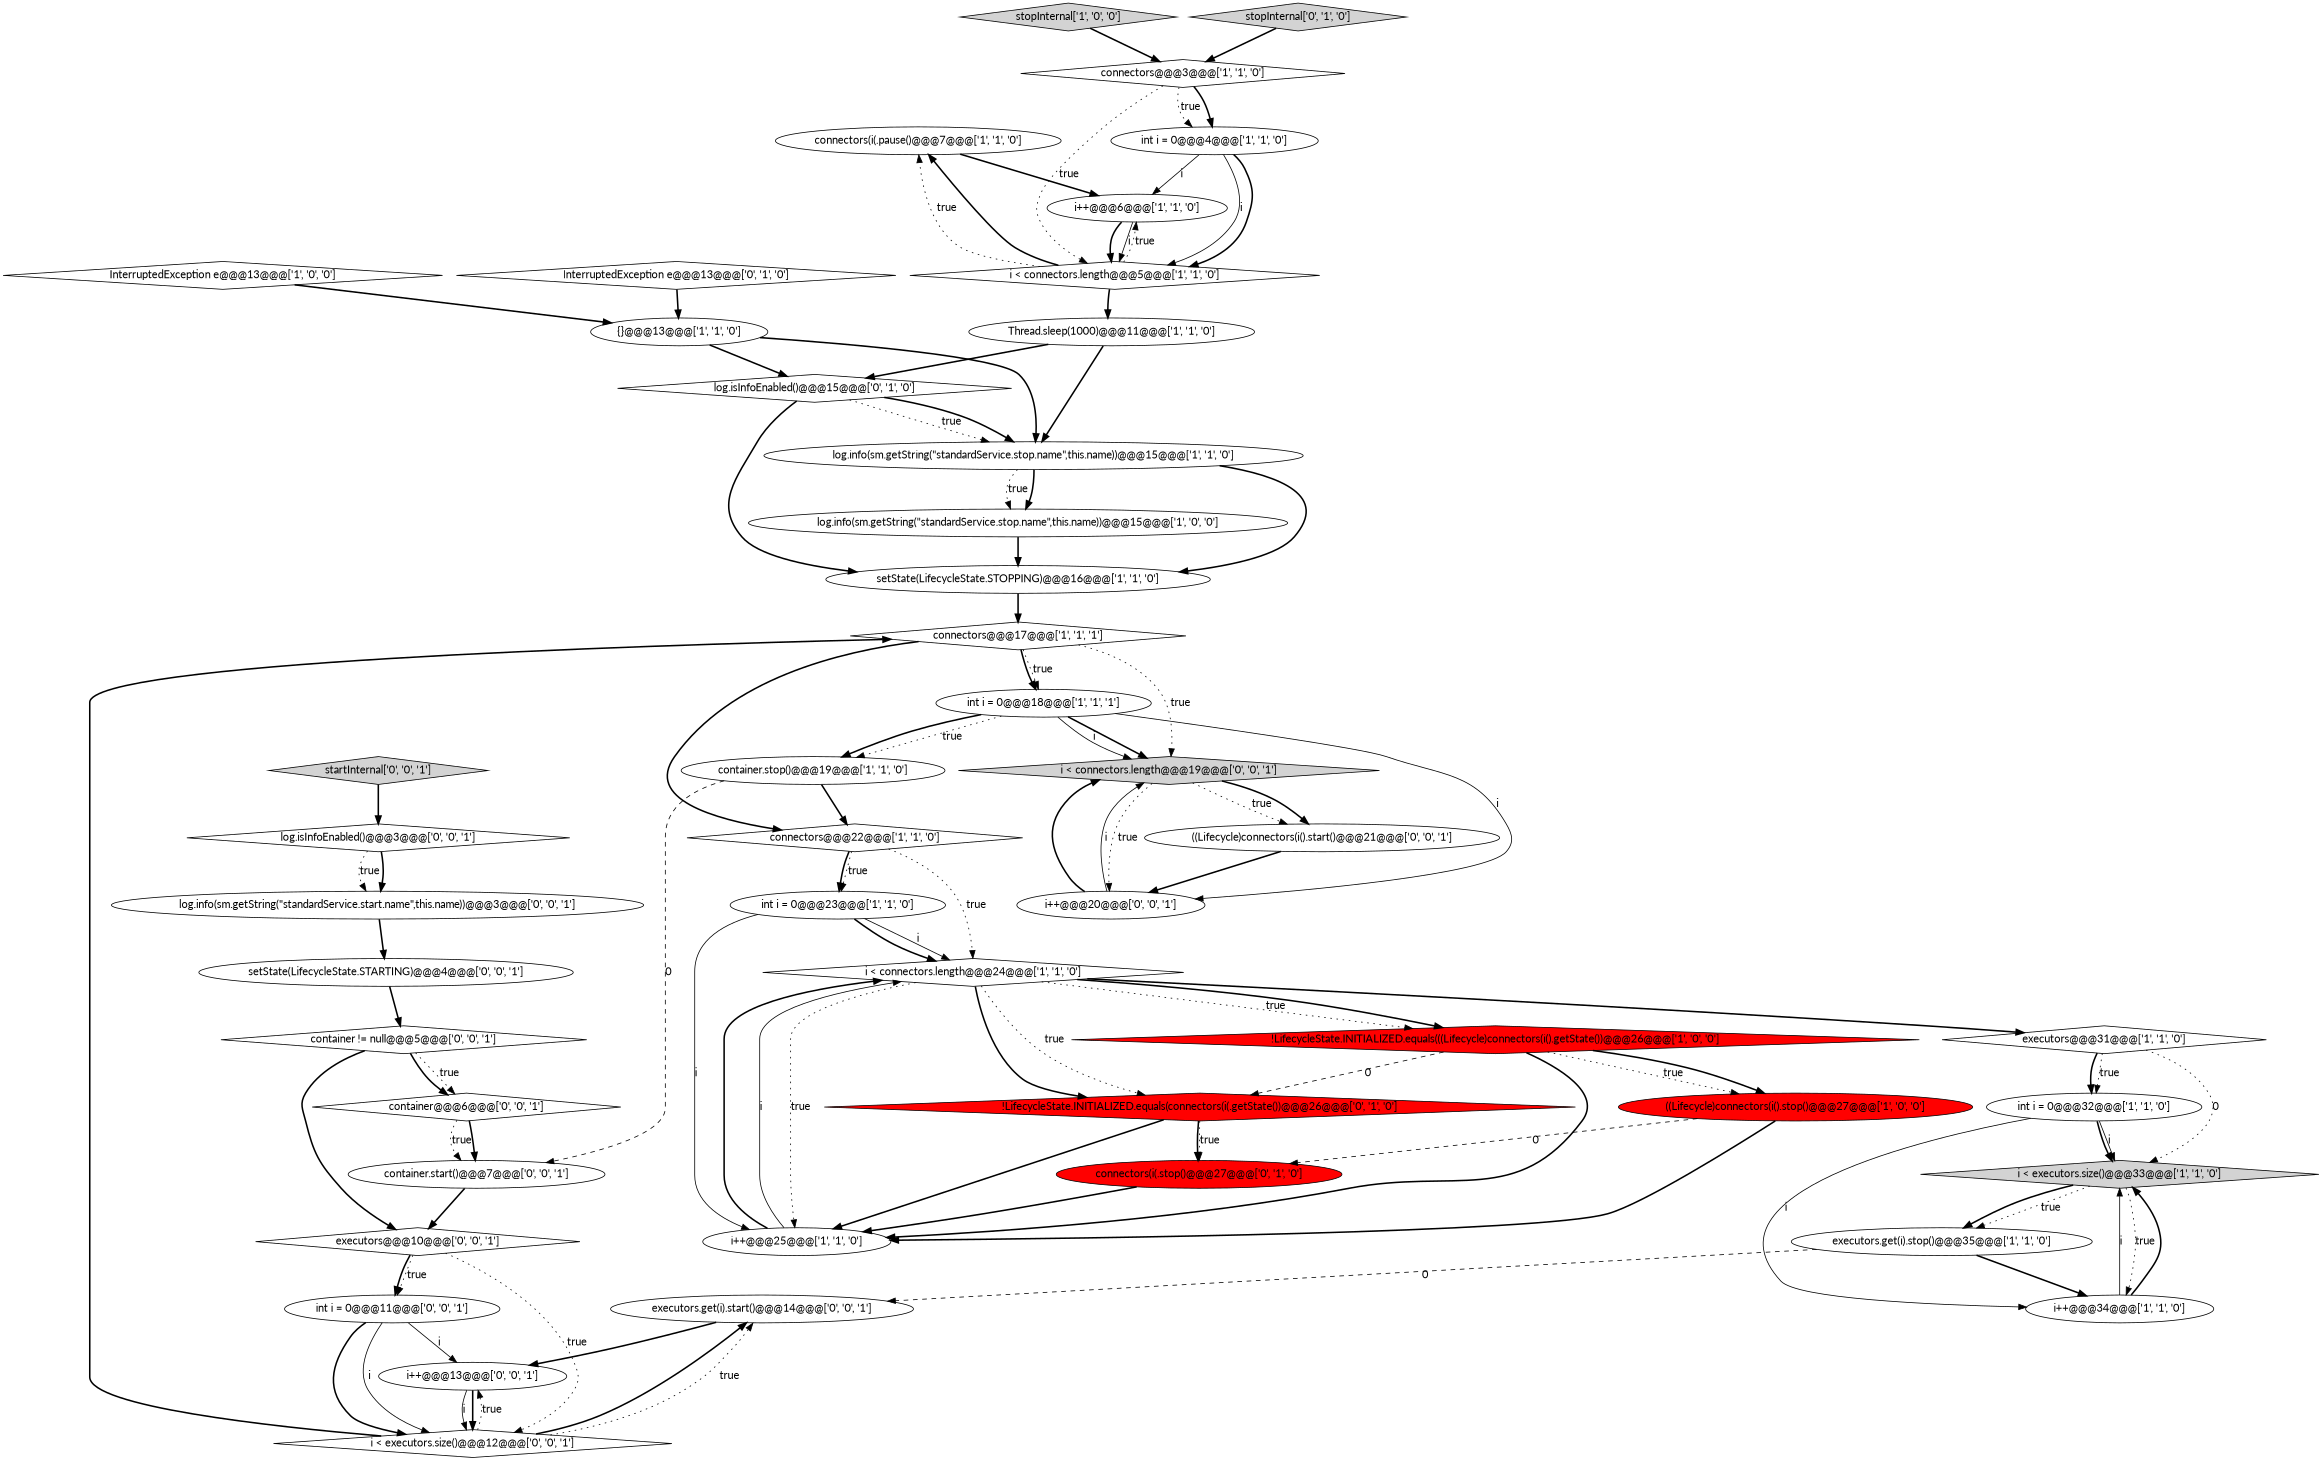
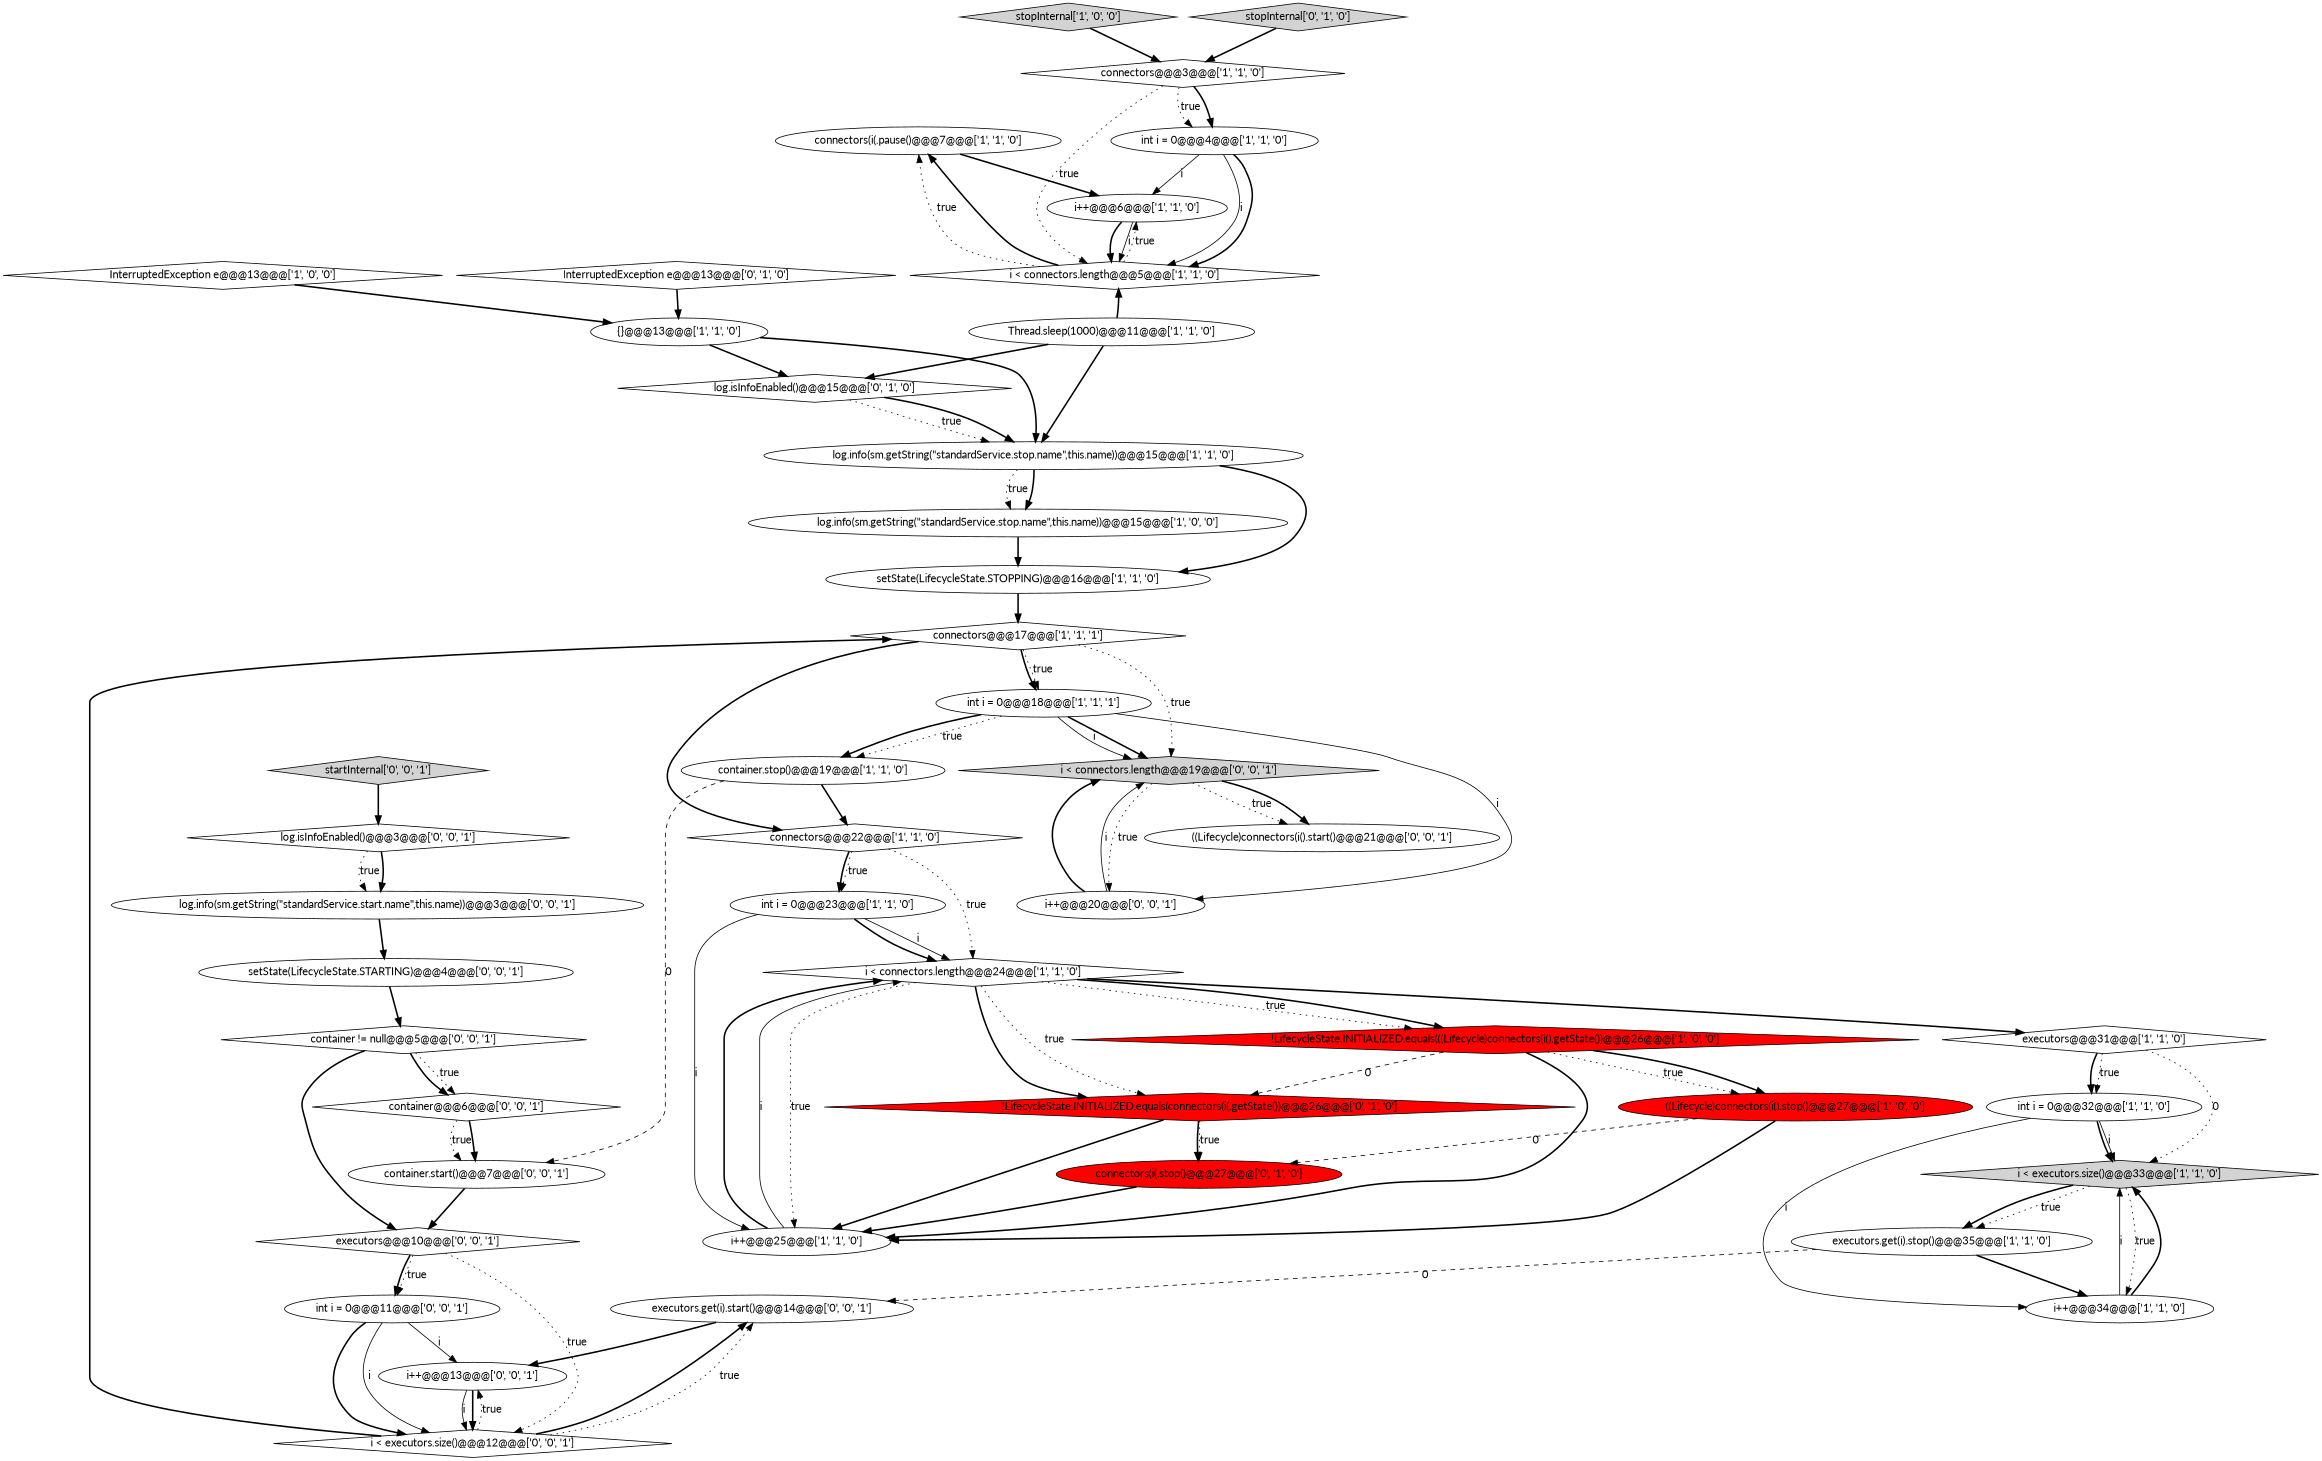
edge "i < connectors.length@@@5@@@['1', '1', '0']" -> "Thread.sleep(1000)@@@11@@@['1', '1', '0']": reversed
edge "log.isInfoEnabled()@@@15@@@['0', '1', '0']" -> "setState(LifecycleState.STOPPING)@@@16@@@['1', '1', '0']": removed
edge "((Lifecycle)connectors(i().start()@@@21@@@['0', '0', '1']" -> "i++@@@20@@@['0', '0', '1']": removed
